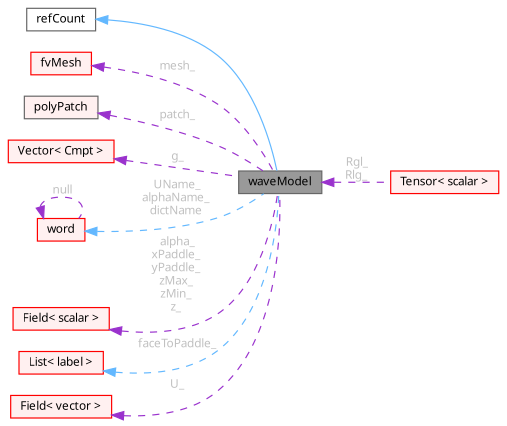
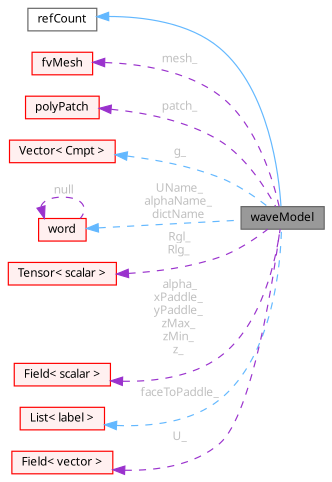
node "polyPatch": color gray40 -> red
edge "waveModel" -> "Vector< Cmpt >": color darkorchid3 -> steelblue1
edge "Tensor< scalar >" -> "waveModel": reversed
